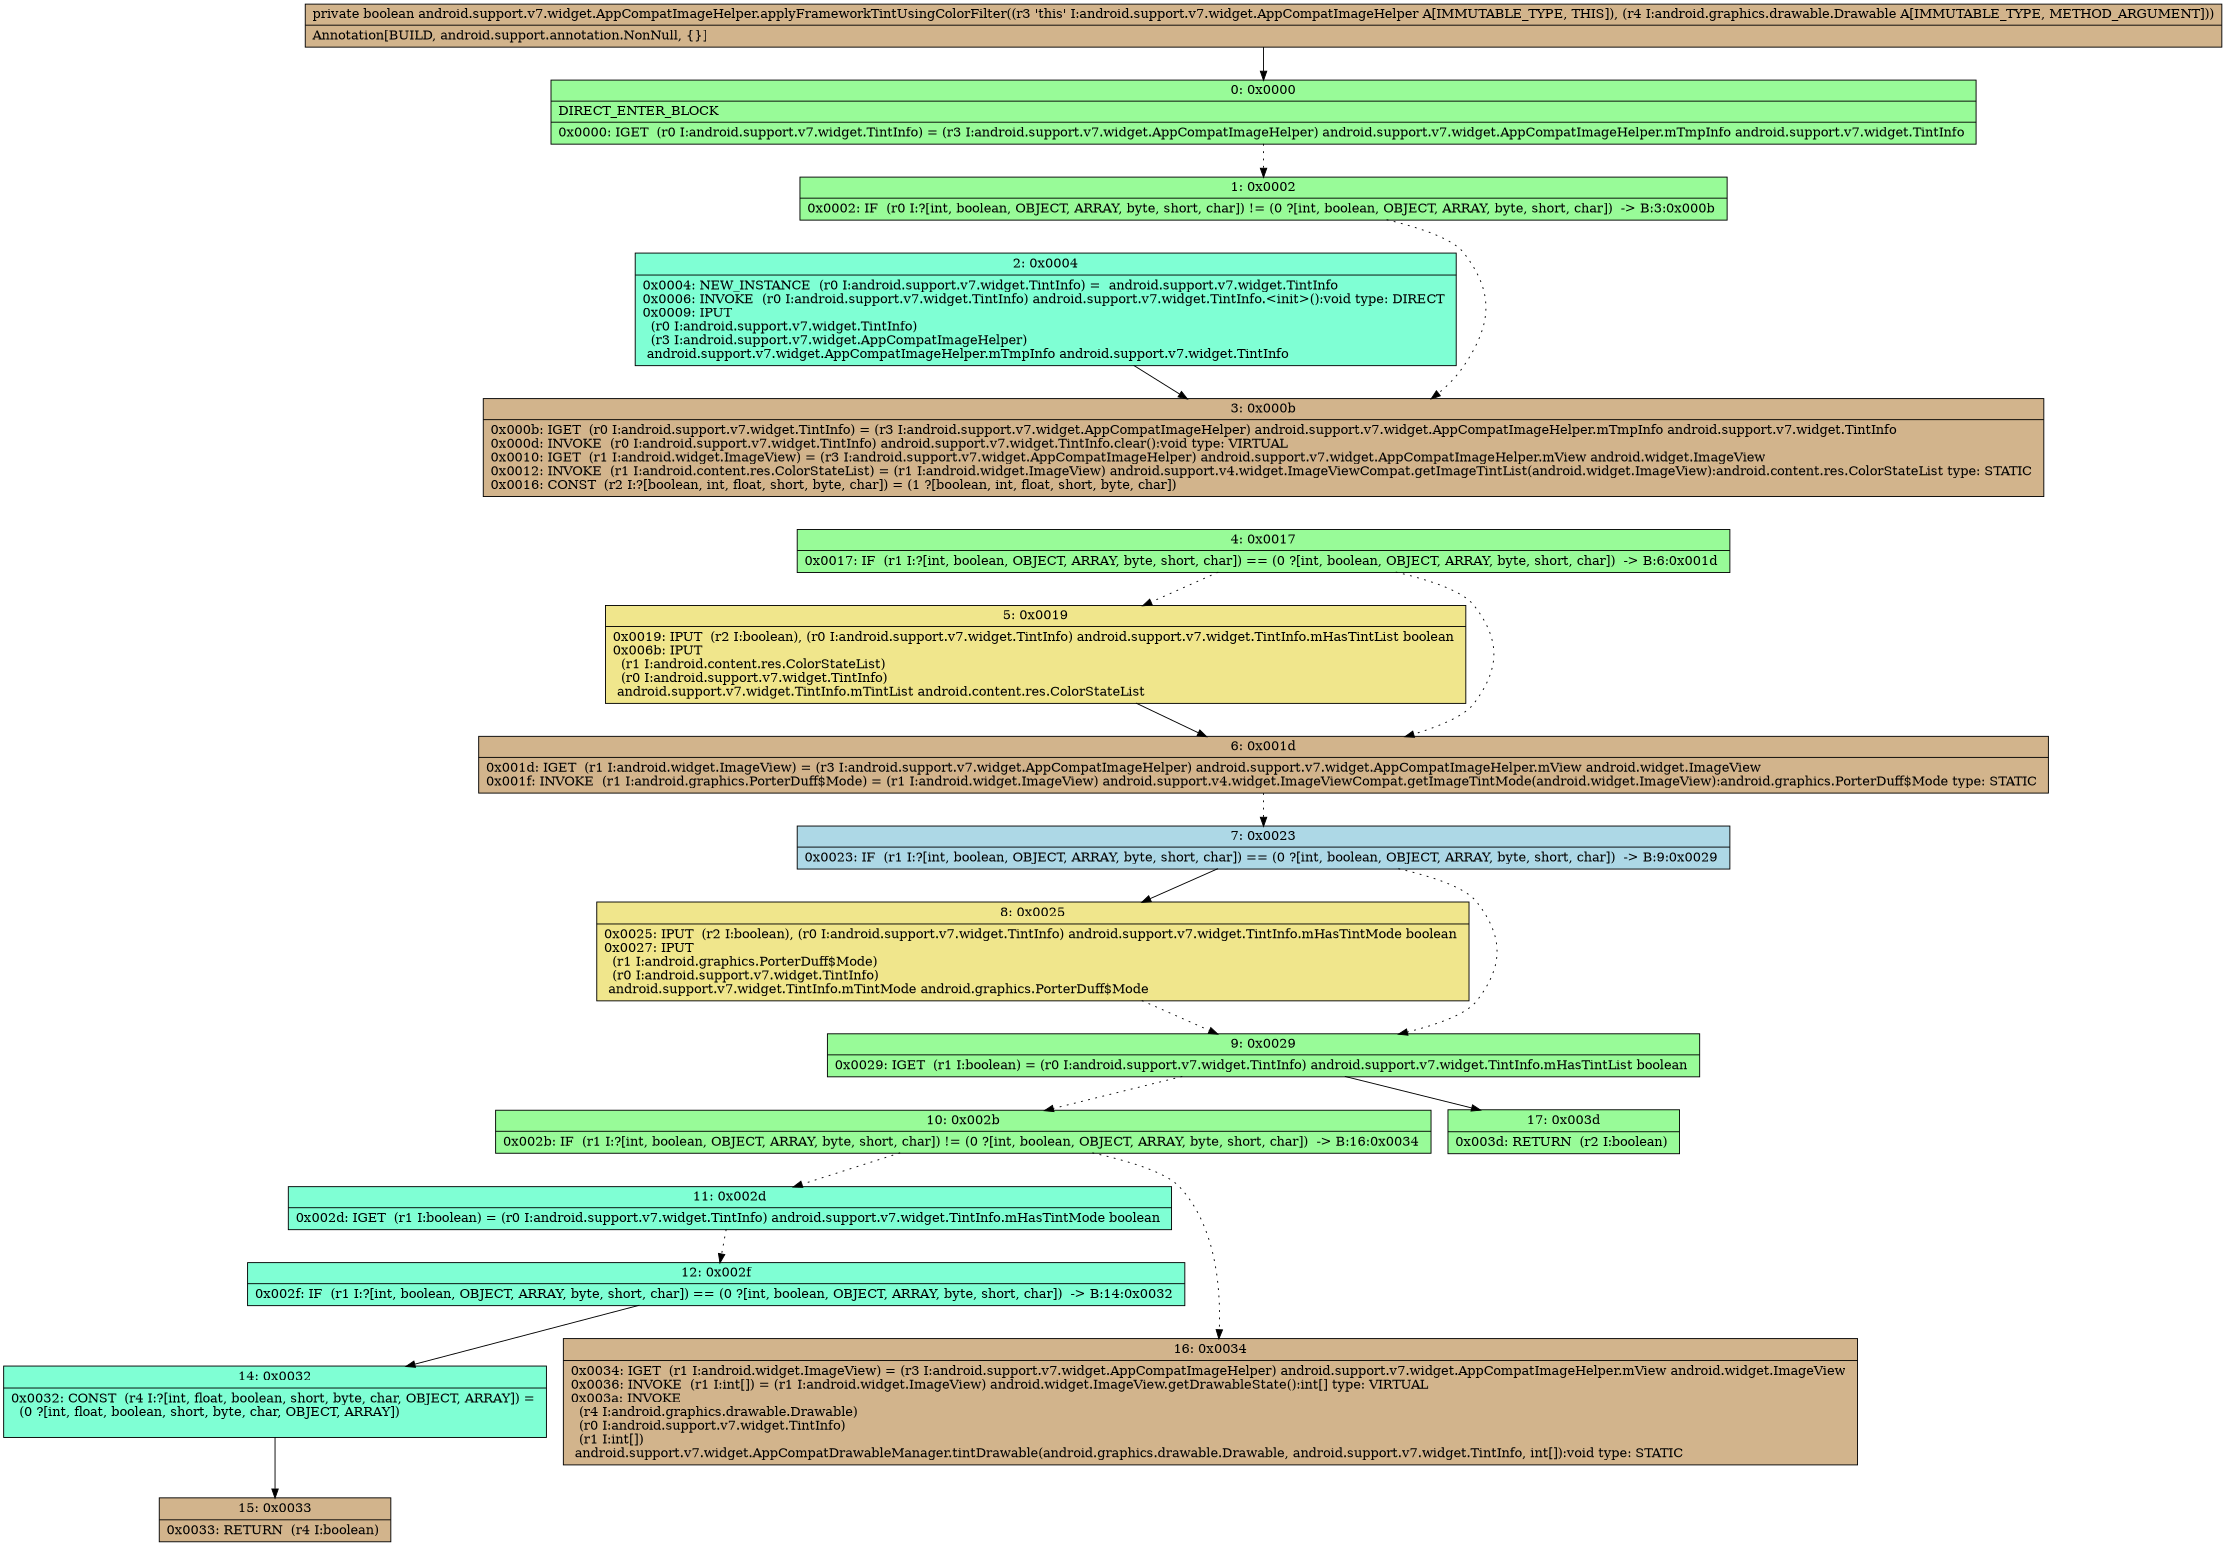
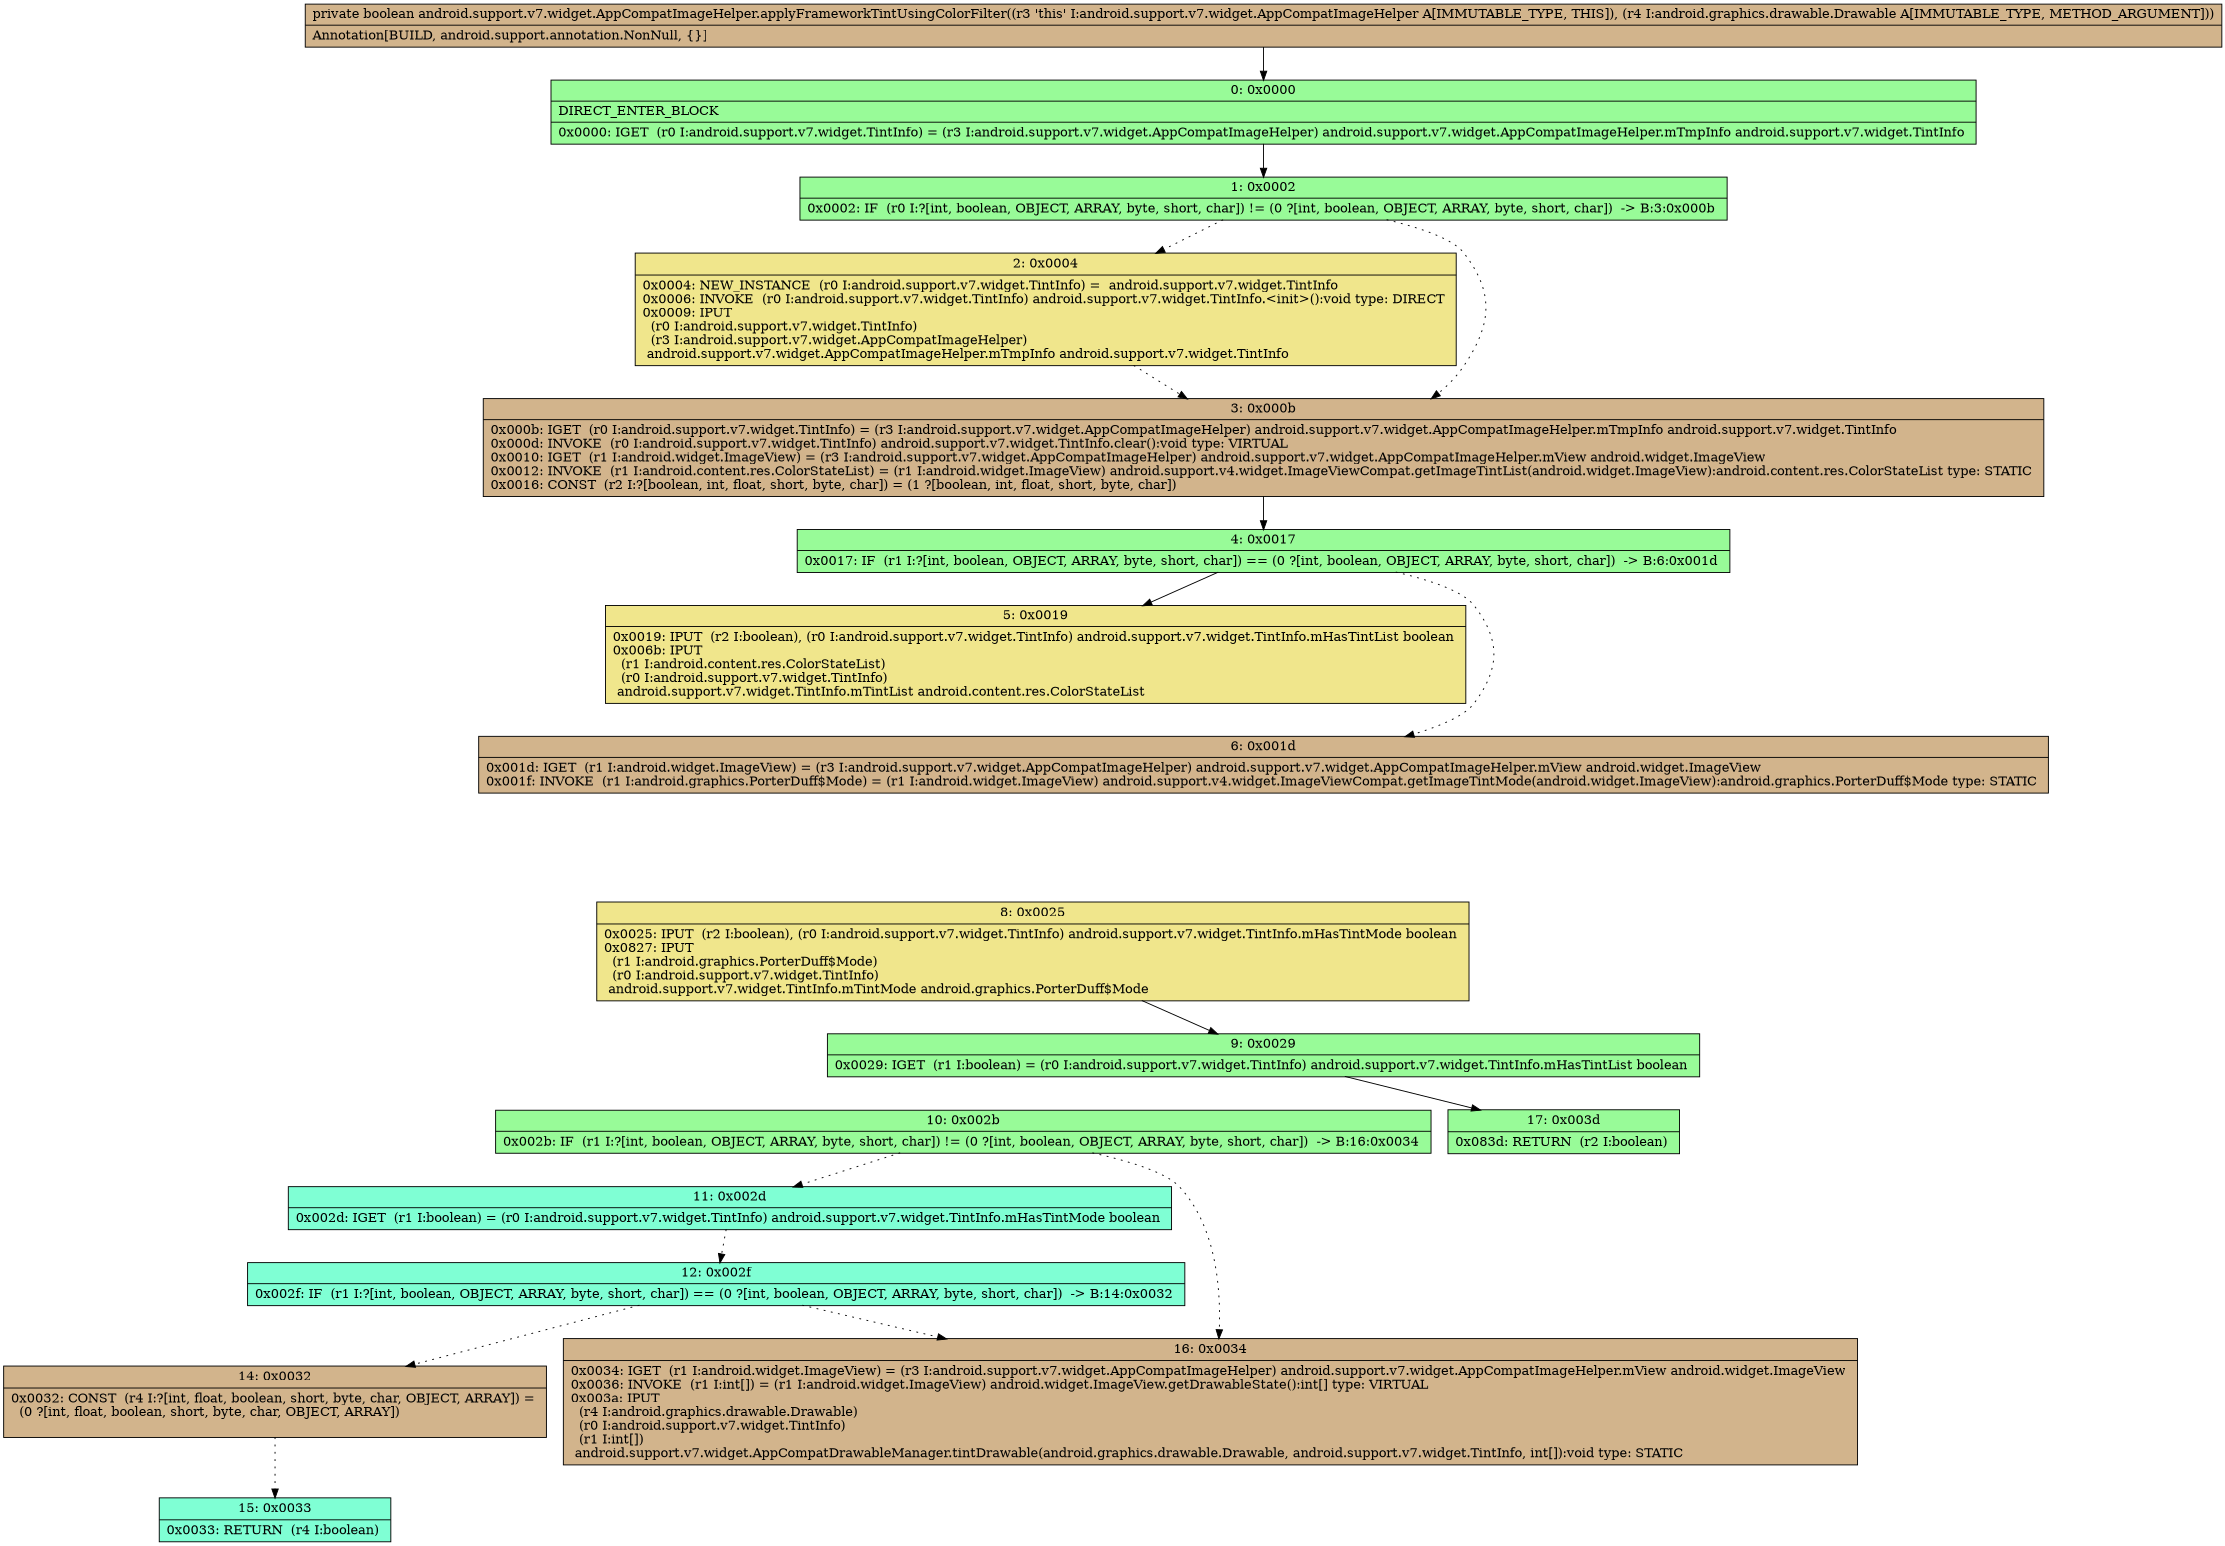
edge "0: 0x0000" -> "1: 0x0002": style dotted -> solid
edge "1: 0x0002" -> "2: 0x0004": added
node "2: 0x0004": fillcolor aquamarine -> khaki
edge "2: 0x0004" -> "3: 0x000b": style solid -> dotted
edge "3: 0x000b" -> "4: 0x0017": added
edge "4: 0x0017" -> "5: 0x0019": style dotted -> solid
edge "5: 0x0019" -> "6: 0x001d": removed
node "7: 0x0023": removed
node "8: 0x0025": text "0x0027: IPUT" -> "0x0827: IPUT"
edge "8: 0x0025" -> "9: 0x0029": style dotted -> solid
edge "9: 0x0029" -> "10: 0x002b": removed
node "17: 0x003d": text "0x003d: RETURN  (r2 I:boolean)" -> "0x083d: RETURN  (r2 I:boolean)"
edge "12: 0x002f" -> "16: 0x0034": added
edge "12: 0x002f" -> "14: 0x0032": style solid -> dotted
node "16: 0x0034": text "0x003a: INVOKE" -> "0x003a: IPUT"
node "14: 0x0032": fillcolor aquamarine -> tan
edge "14: 0x0032" -> "15: 0x0033": style solid -> dotted
node "15: 0x0033": fillcolor tan -> aquamarine
